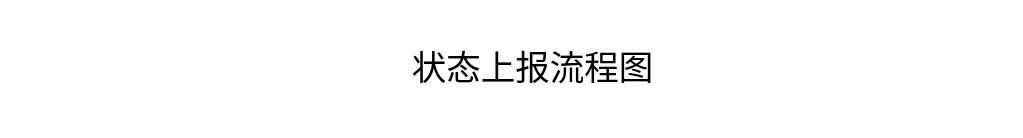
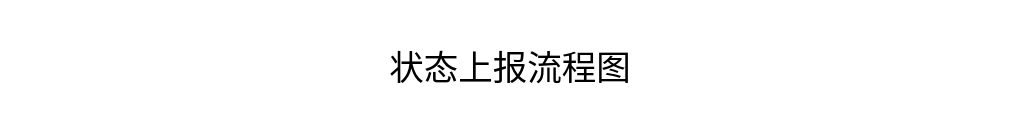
node "状态上报流程图": moved (533, 68) -> (511, 68)
